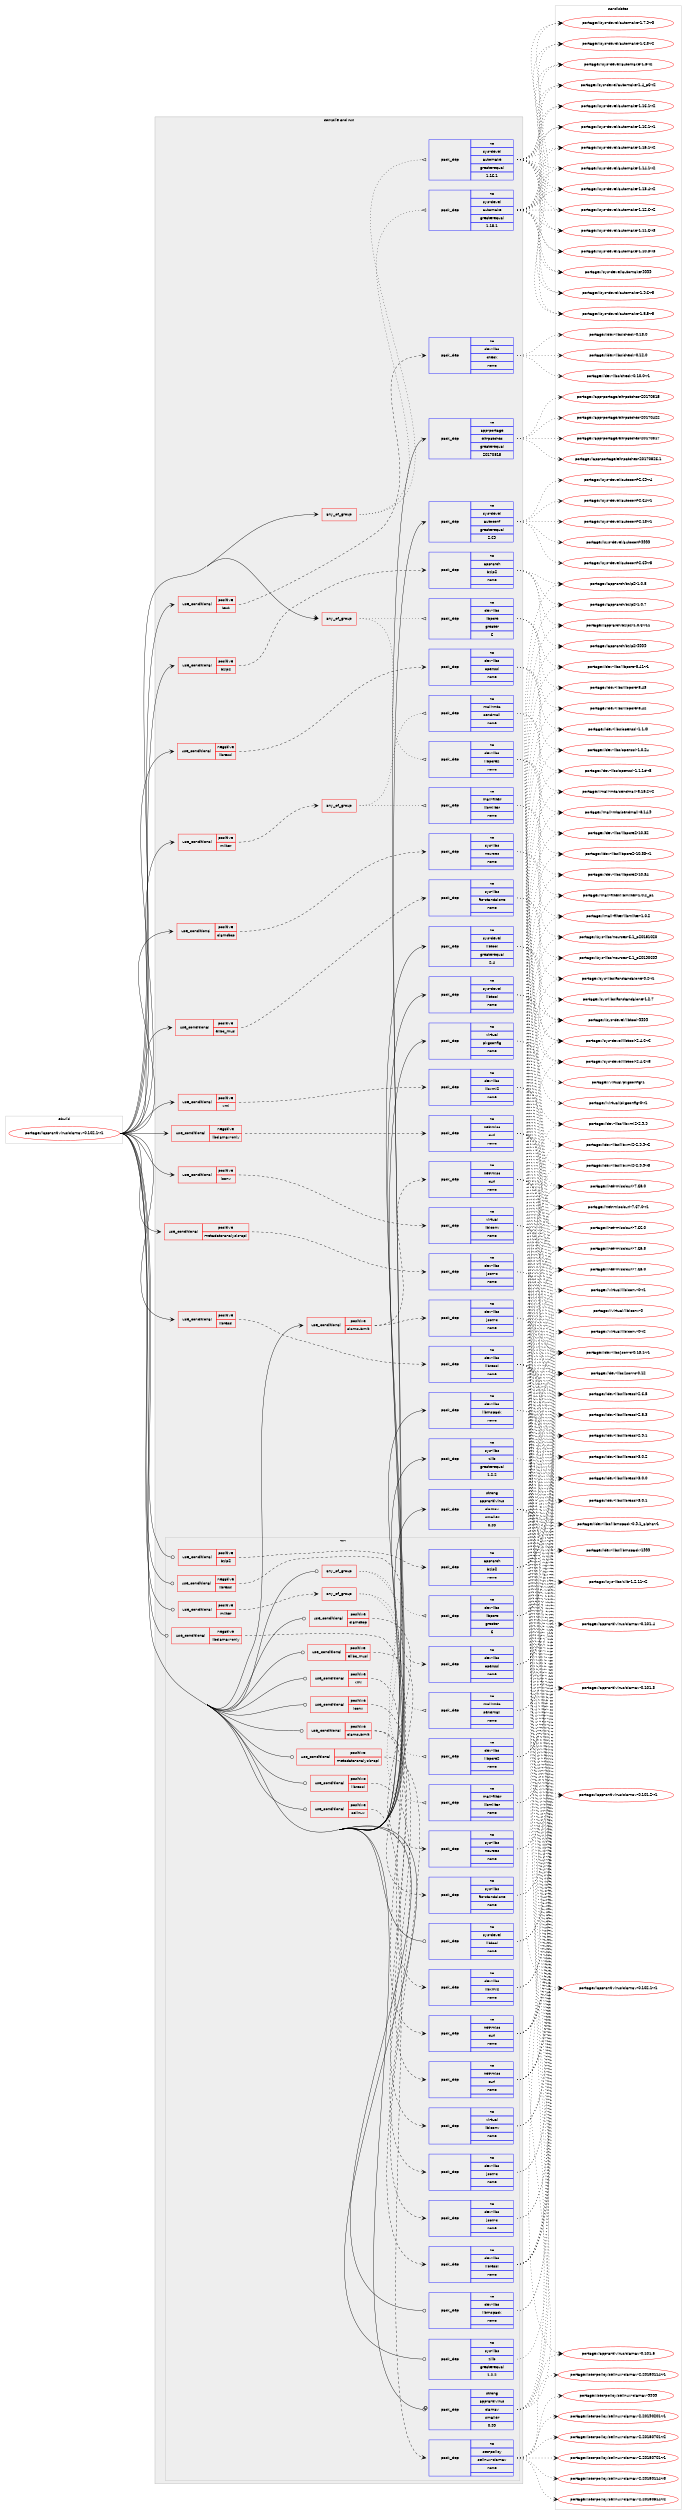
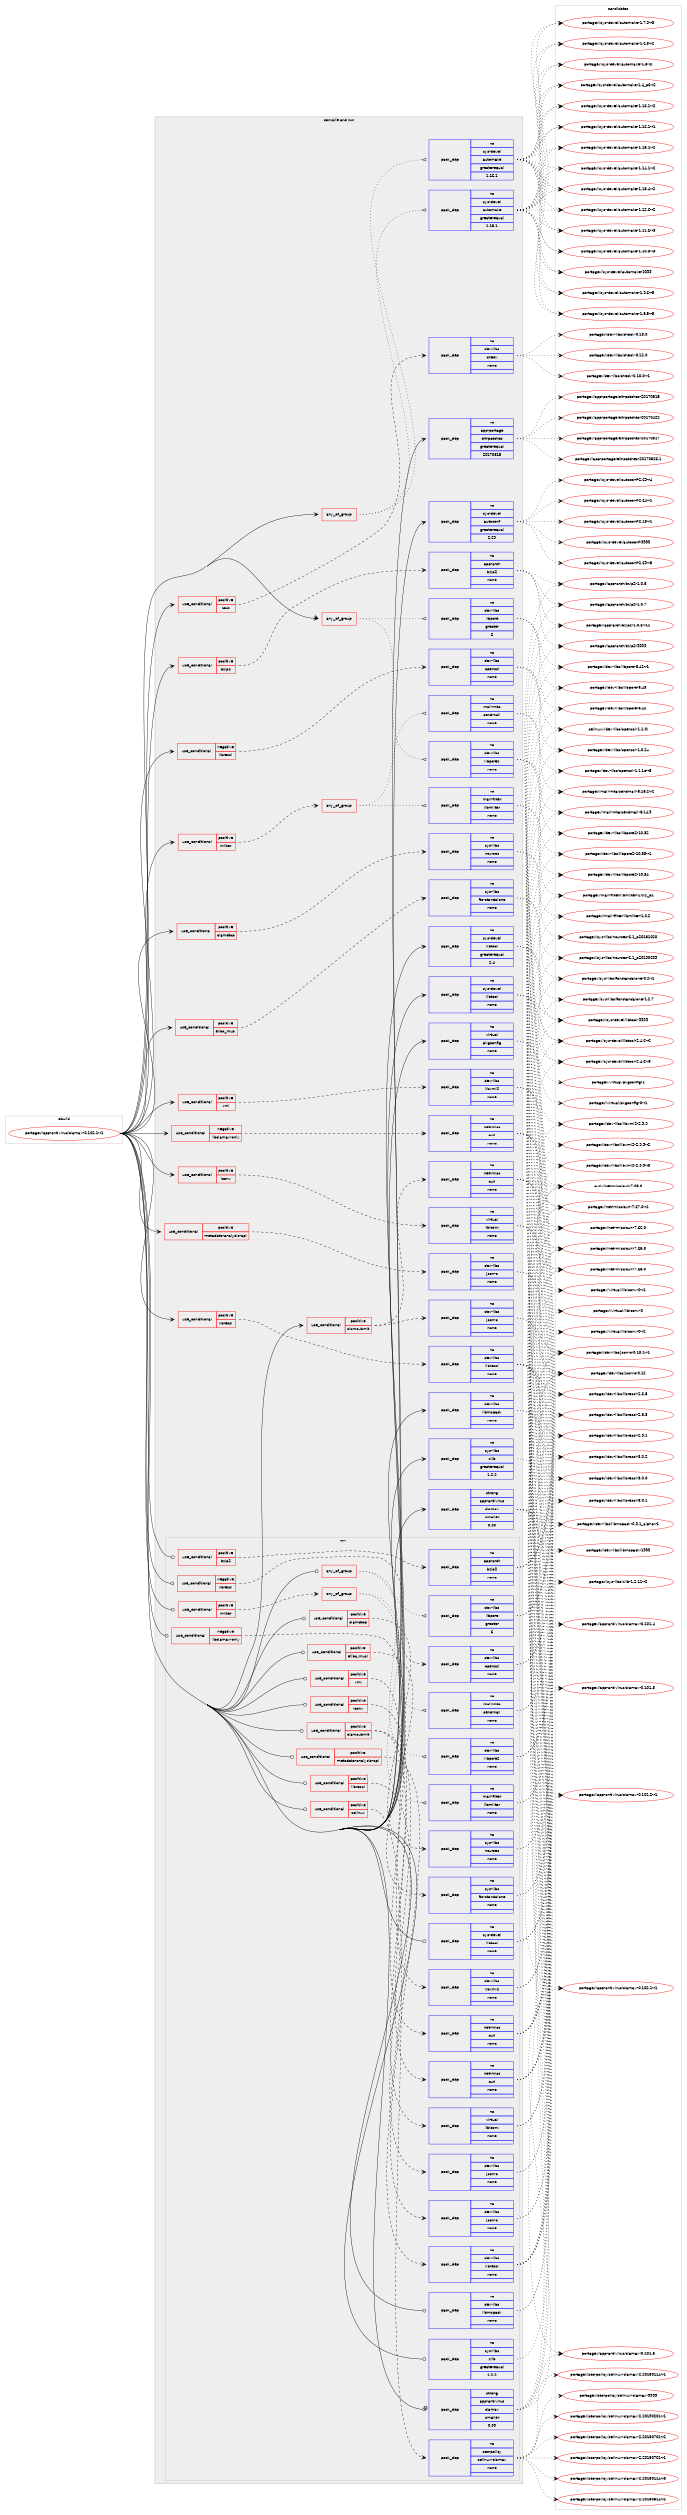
node "portage://dev-libs/openssl-1.1.0l": label "portage://dev-libs/openssl-1.1.0l" -> "selinux://dev-libs/openssl-1.1.0l"
node "portage://net-misc/curl-7.68.0": label "portage://net-misc/curl-7.68.0" -> "curl://net-misc/curl-7.68.0"
